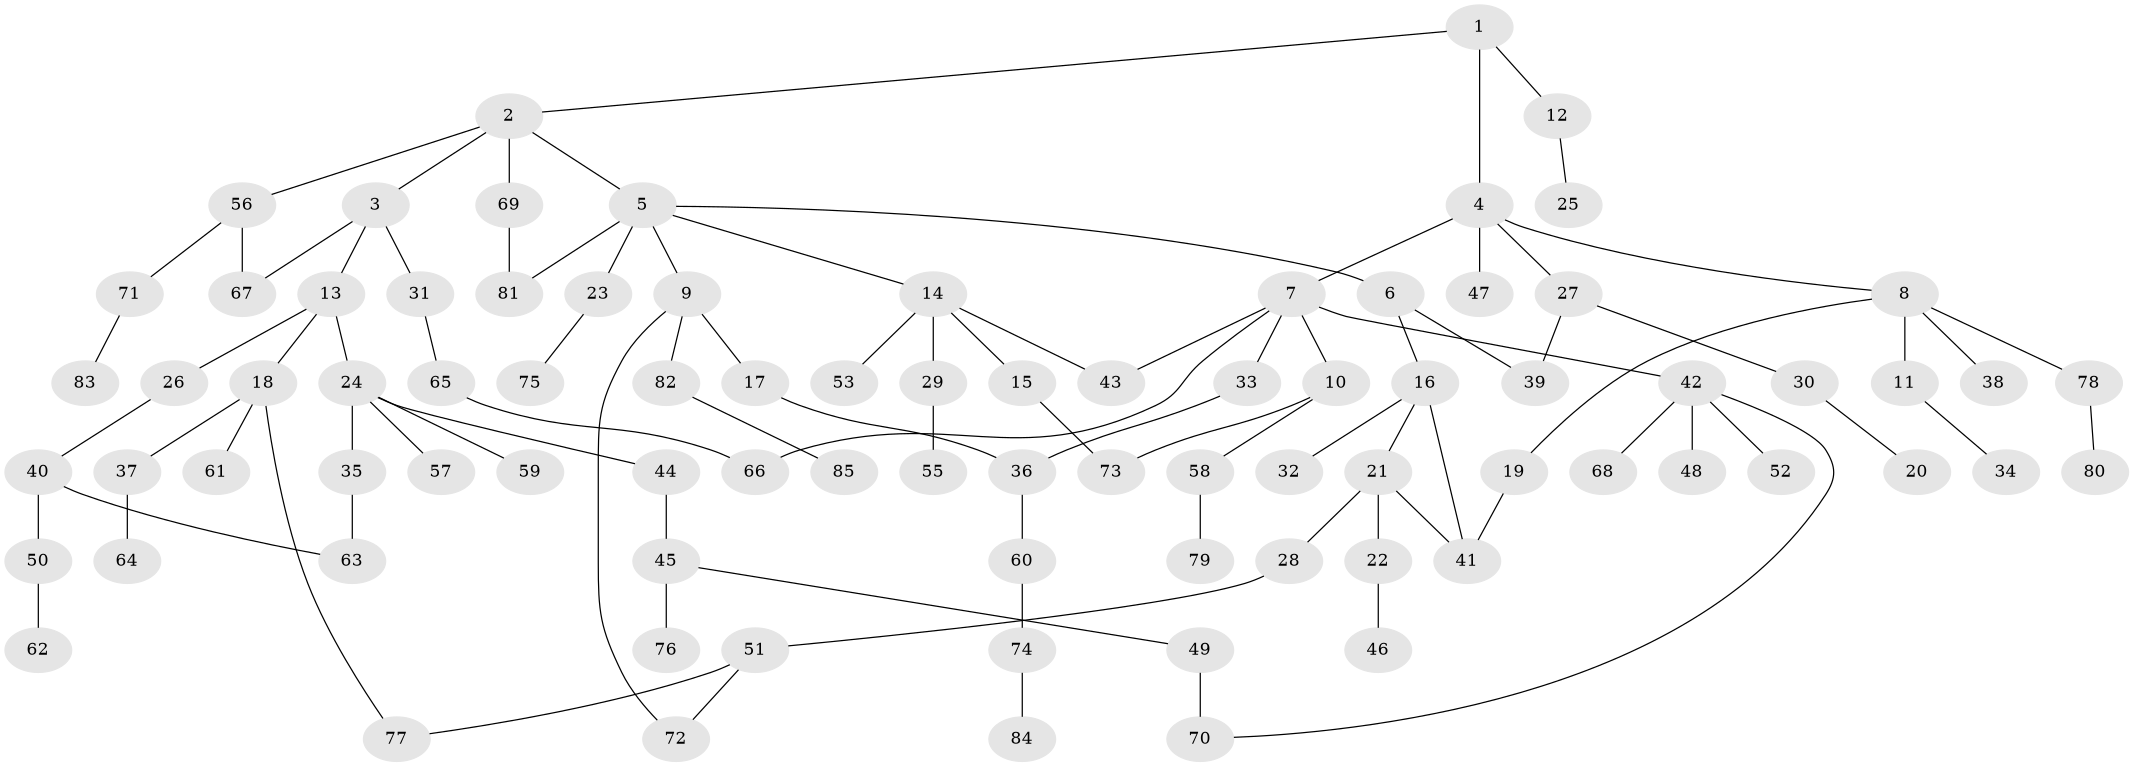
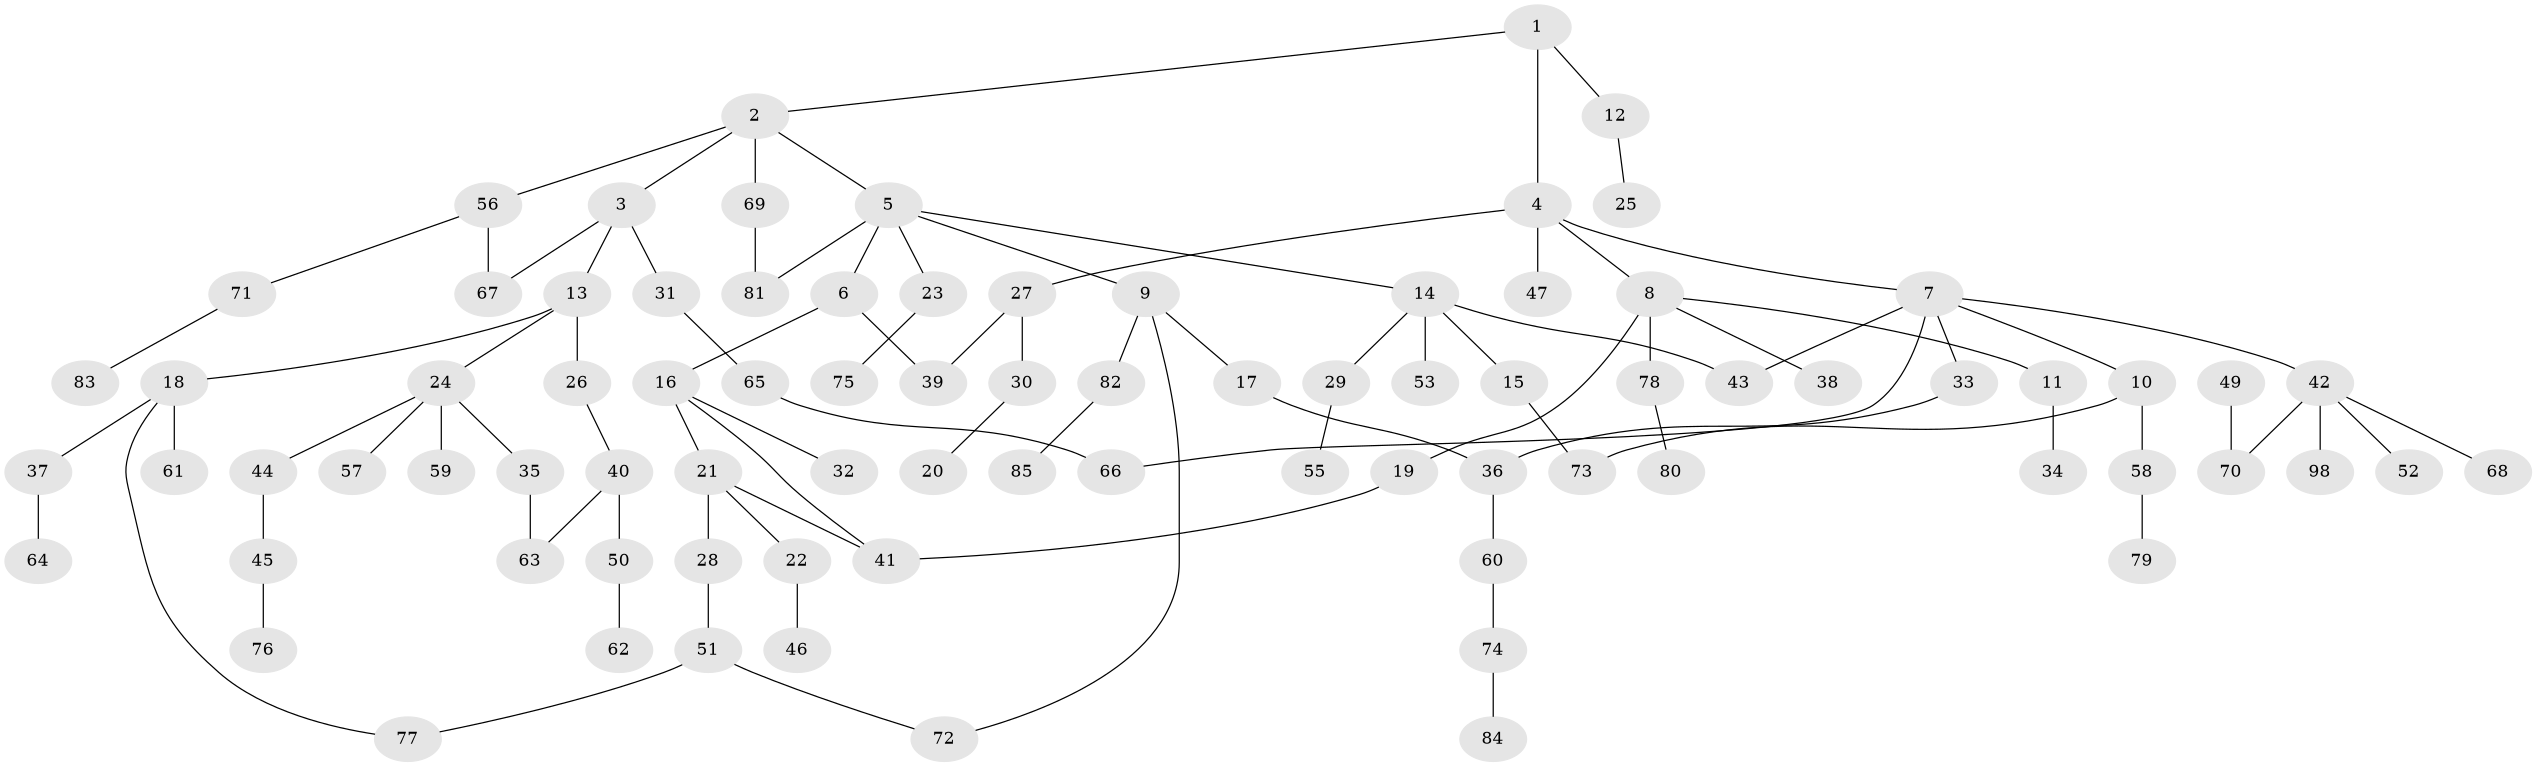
node "48": label "48" -> "98"
edge "45" -- "49": removed
